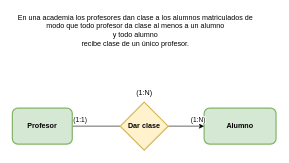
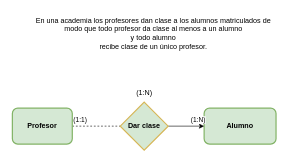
node "En una academia los profesores dan clase a los alumnos matriculados de modo que todo profesor da clase al menos a un alumno y todo alumno recibe clase de un único profesor.": moved (135, 30) -> (153, 33)
edge "Profesor" -- "Dar clase": style solid -> dashed
node "Dar clase": fillcolor #fff2cc -> #d5e8d4
